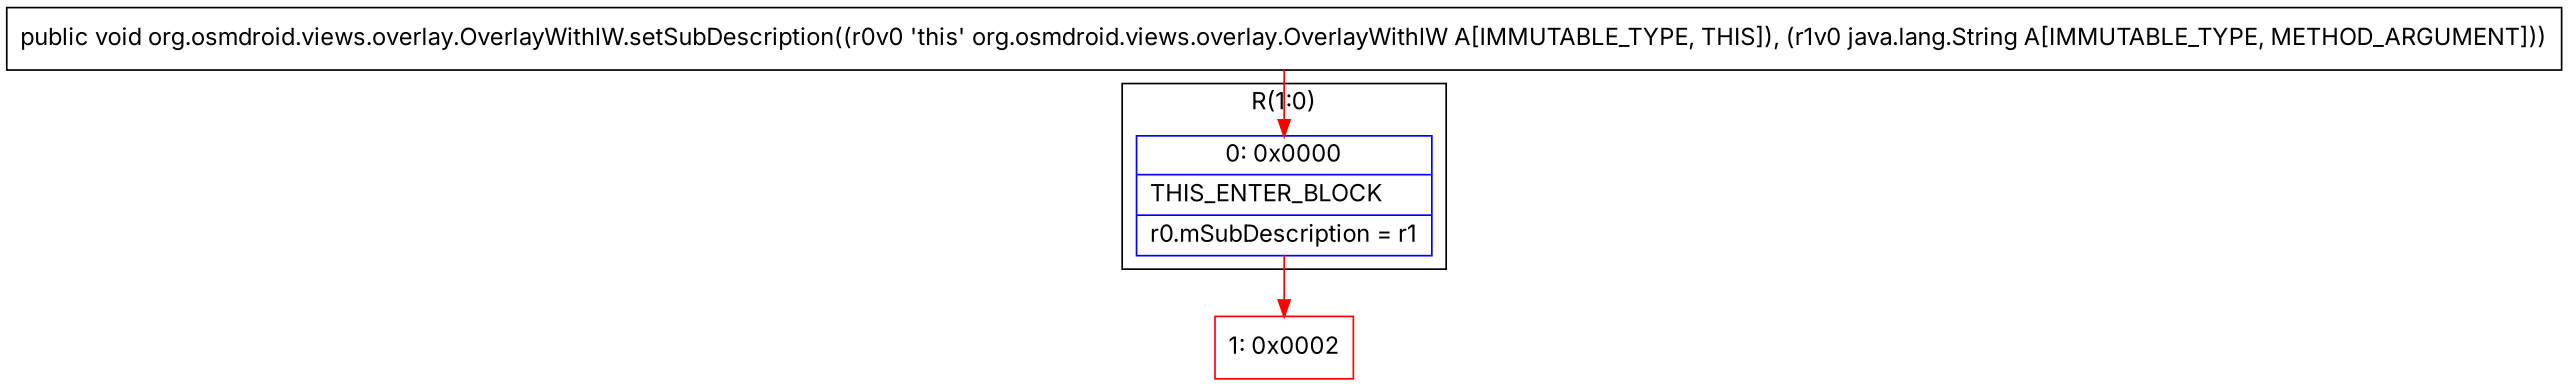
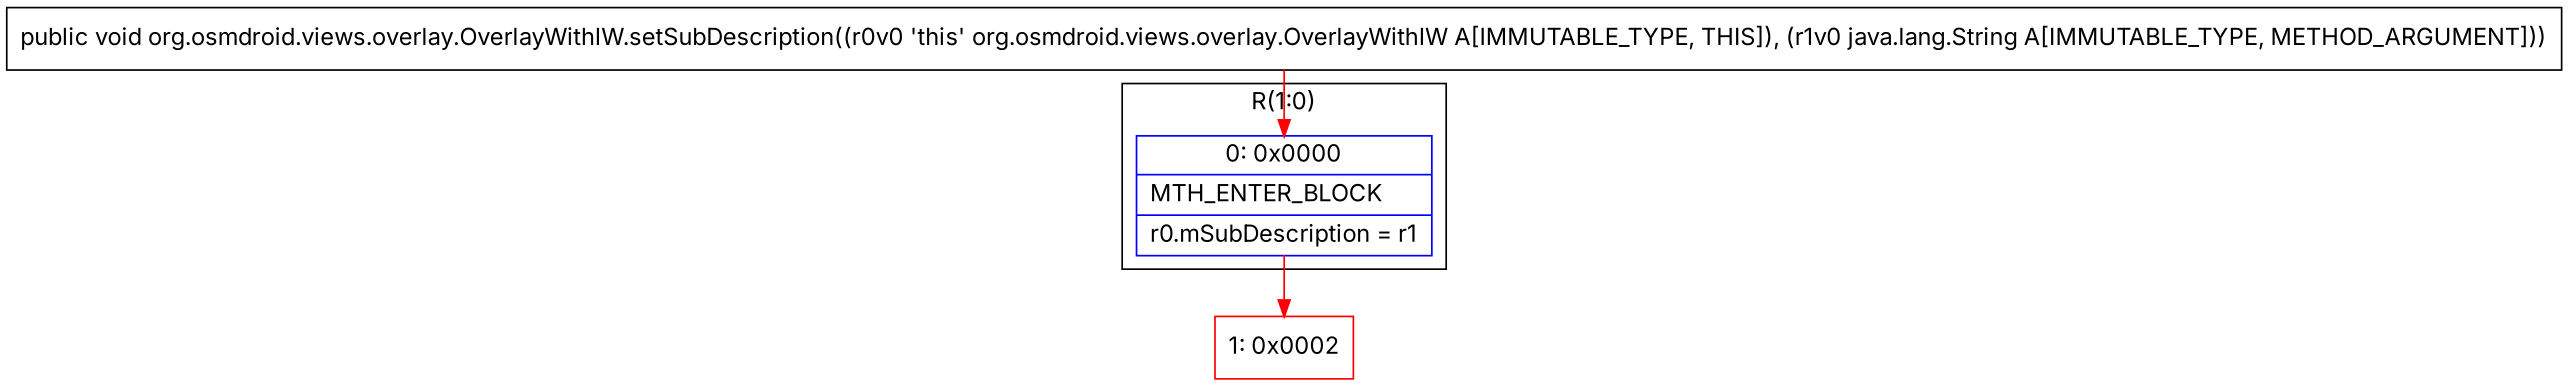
node "0: 0x0000": text "THIS_ENTER_BLOCK" -> "MTH_ENTER_BLOCK"
